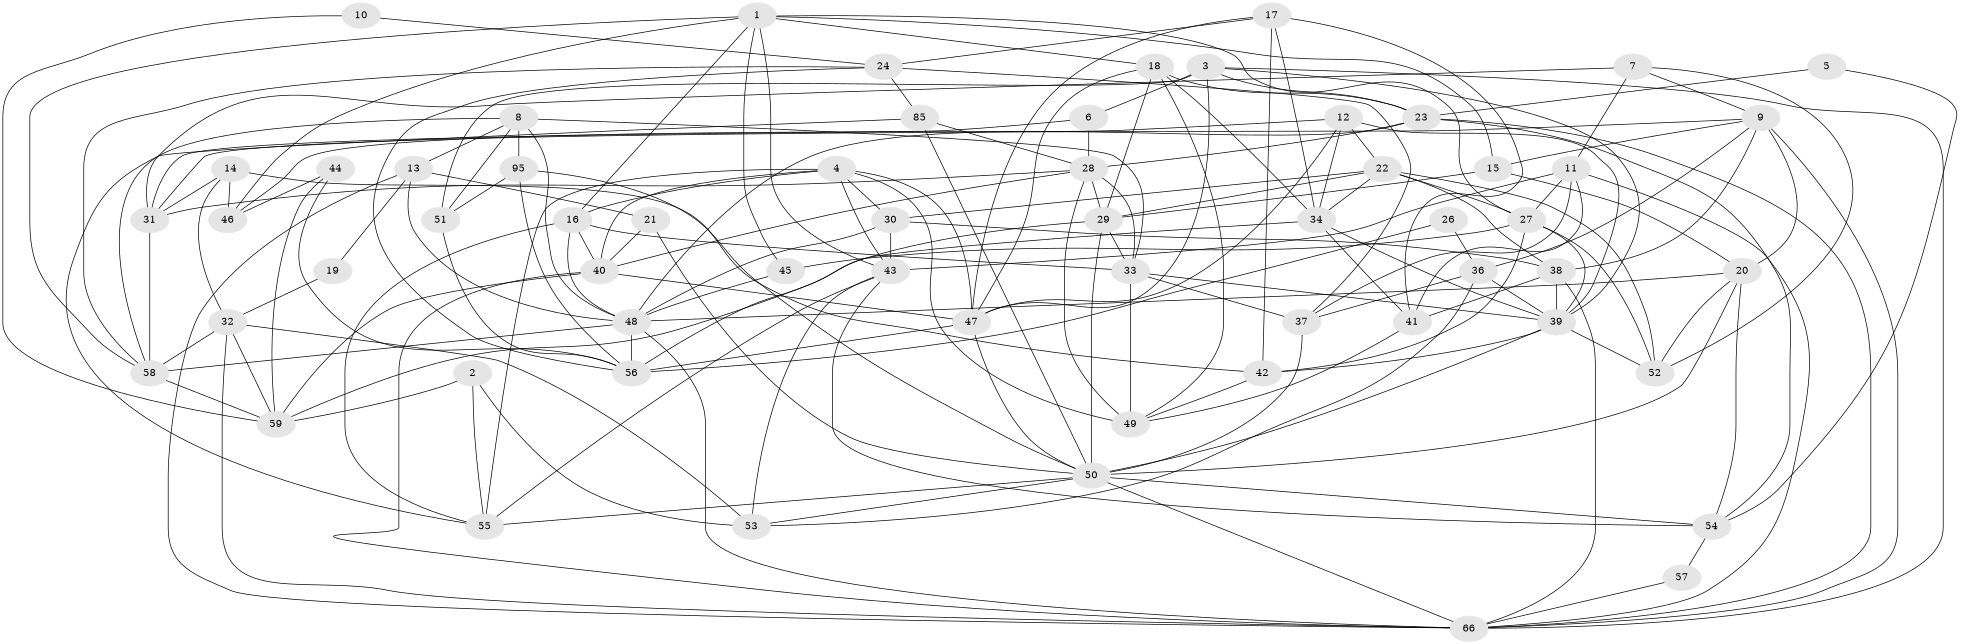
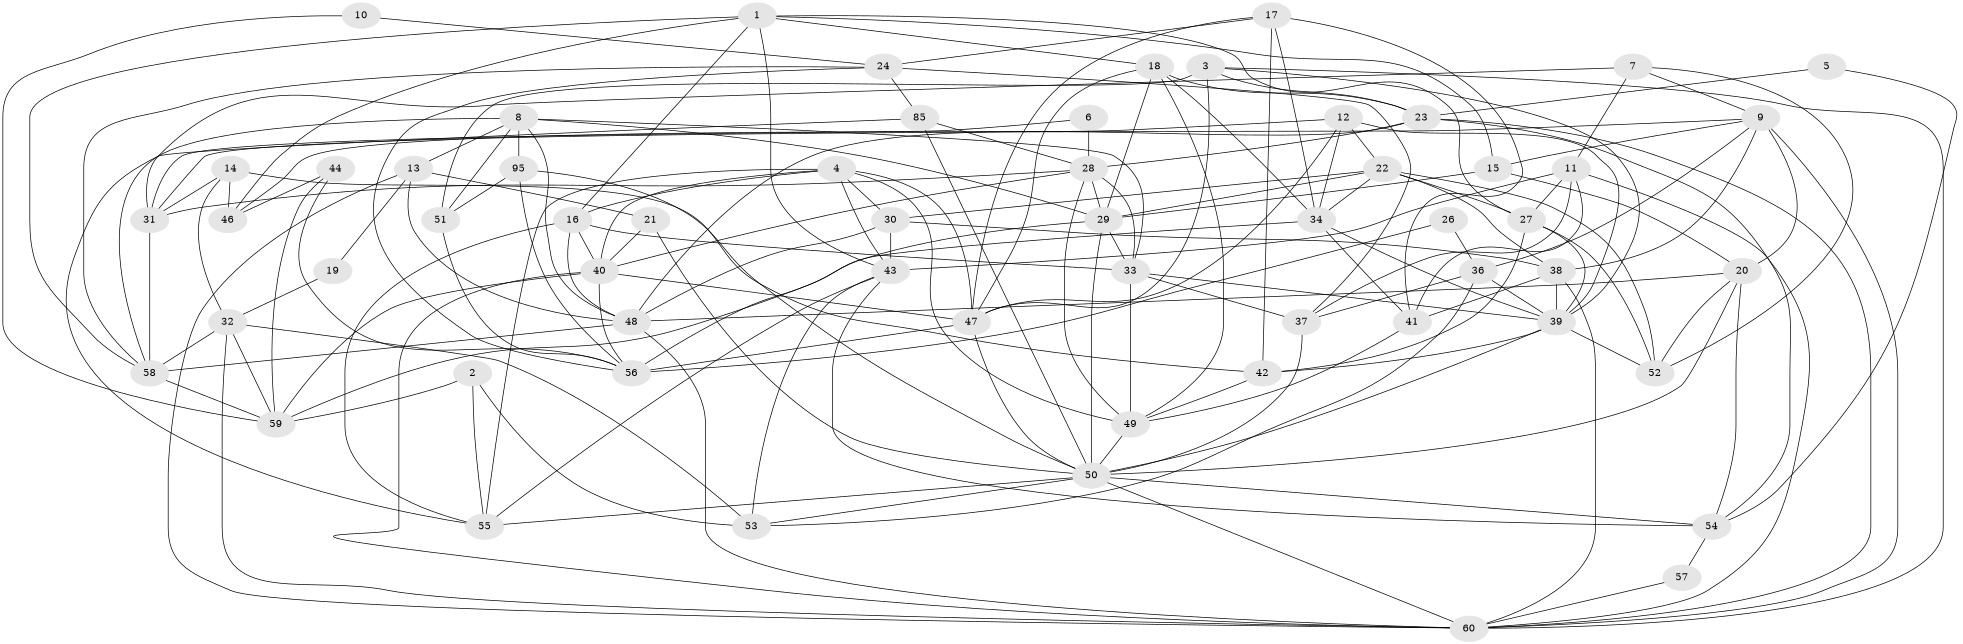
edge "3" -- "6": removed
edge "8" -- "29": added
node "45": removed
edge "48" -- "56": now "40" -- "56"
edge "49" -- "50": added
node "66": label "66" -> "60"
